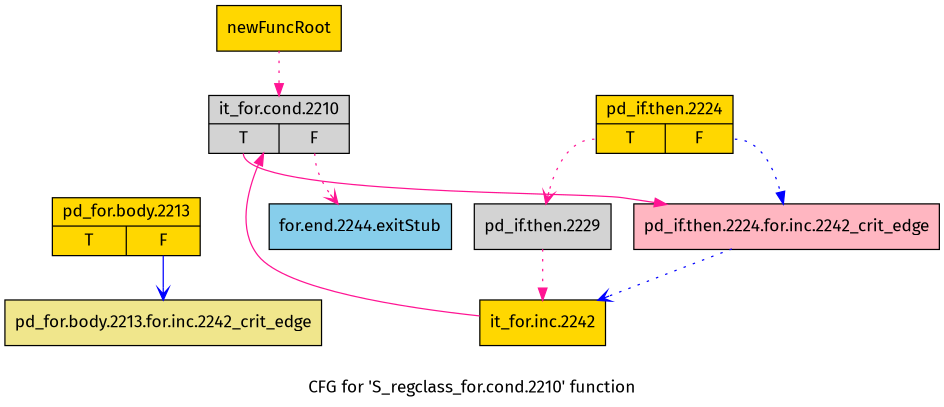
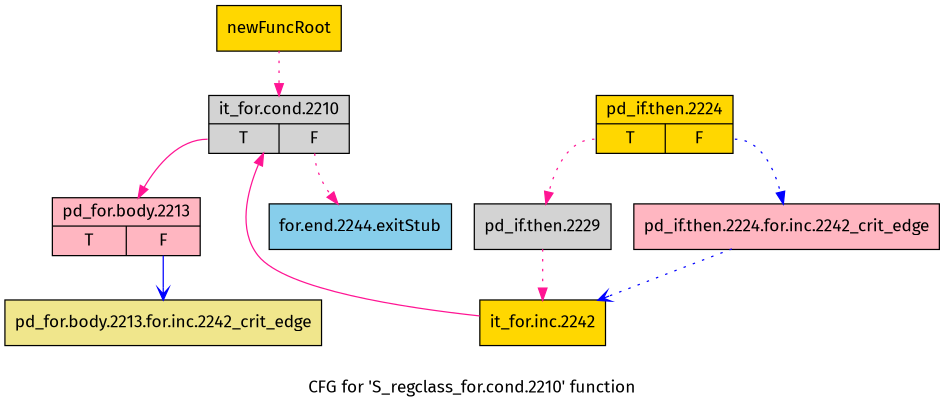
edge "pd_if.then.2224" -> "pd_if.then.2229": arrowhead vee -> normal
edge "it_for.cond.2210" -> "for.end.2244.exitStub": arrowhead vee -> normal
edge "it_for.cond.2210" -> "pd_if.then.2224.for.inc.2242_crit_edge": now "it_for.cond.2210" -> "pd_for.body.2213"
node "pd_for.body.2213": fillcolor gold -> lightpink
